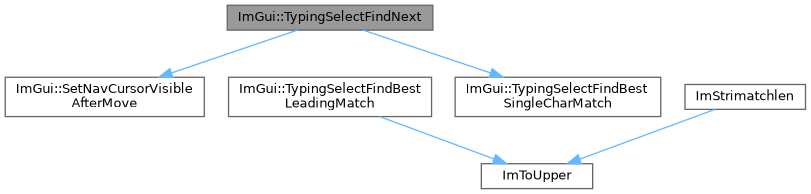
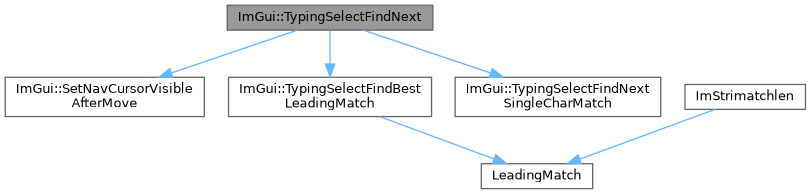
edge "ImGui::TypingSelectFindNext" -> "ImGui::TypingSelectFindBest LeadingMatch": added
node "ImGui::TypingSelectFindBest SingleCharMatch": label "ImGui::TypingSelectFindBest SingleCharMatch" -> "ImGui::TypingSelectFindNext SingleCharMatch"
node "ImToUpper": label "ImToUpper" -> "LeadingMatch"
